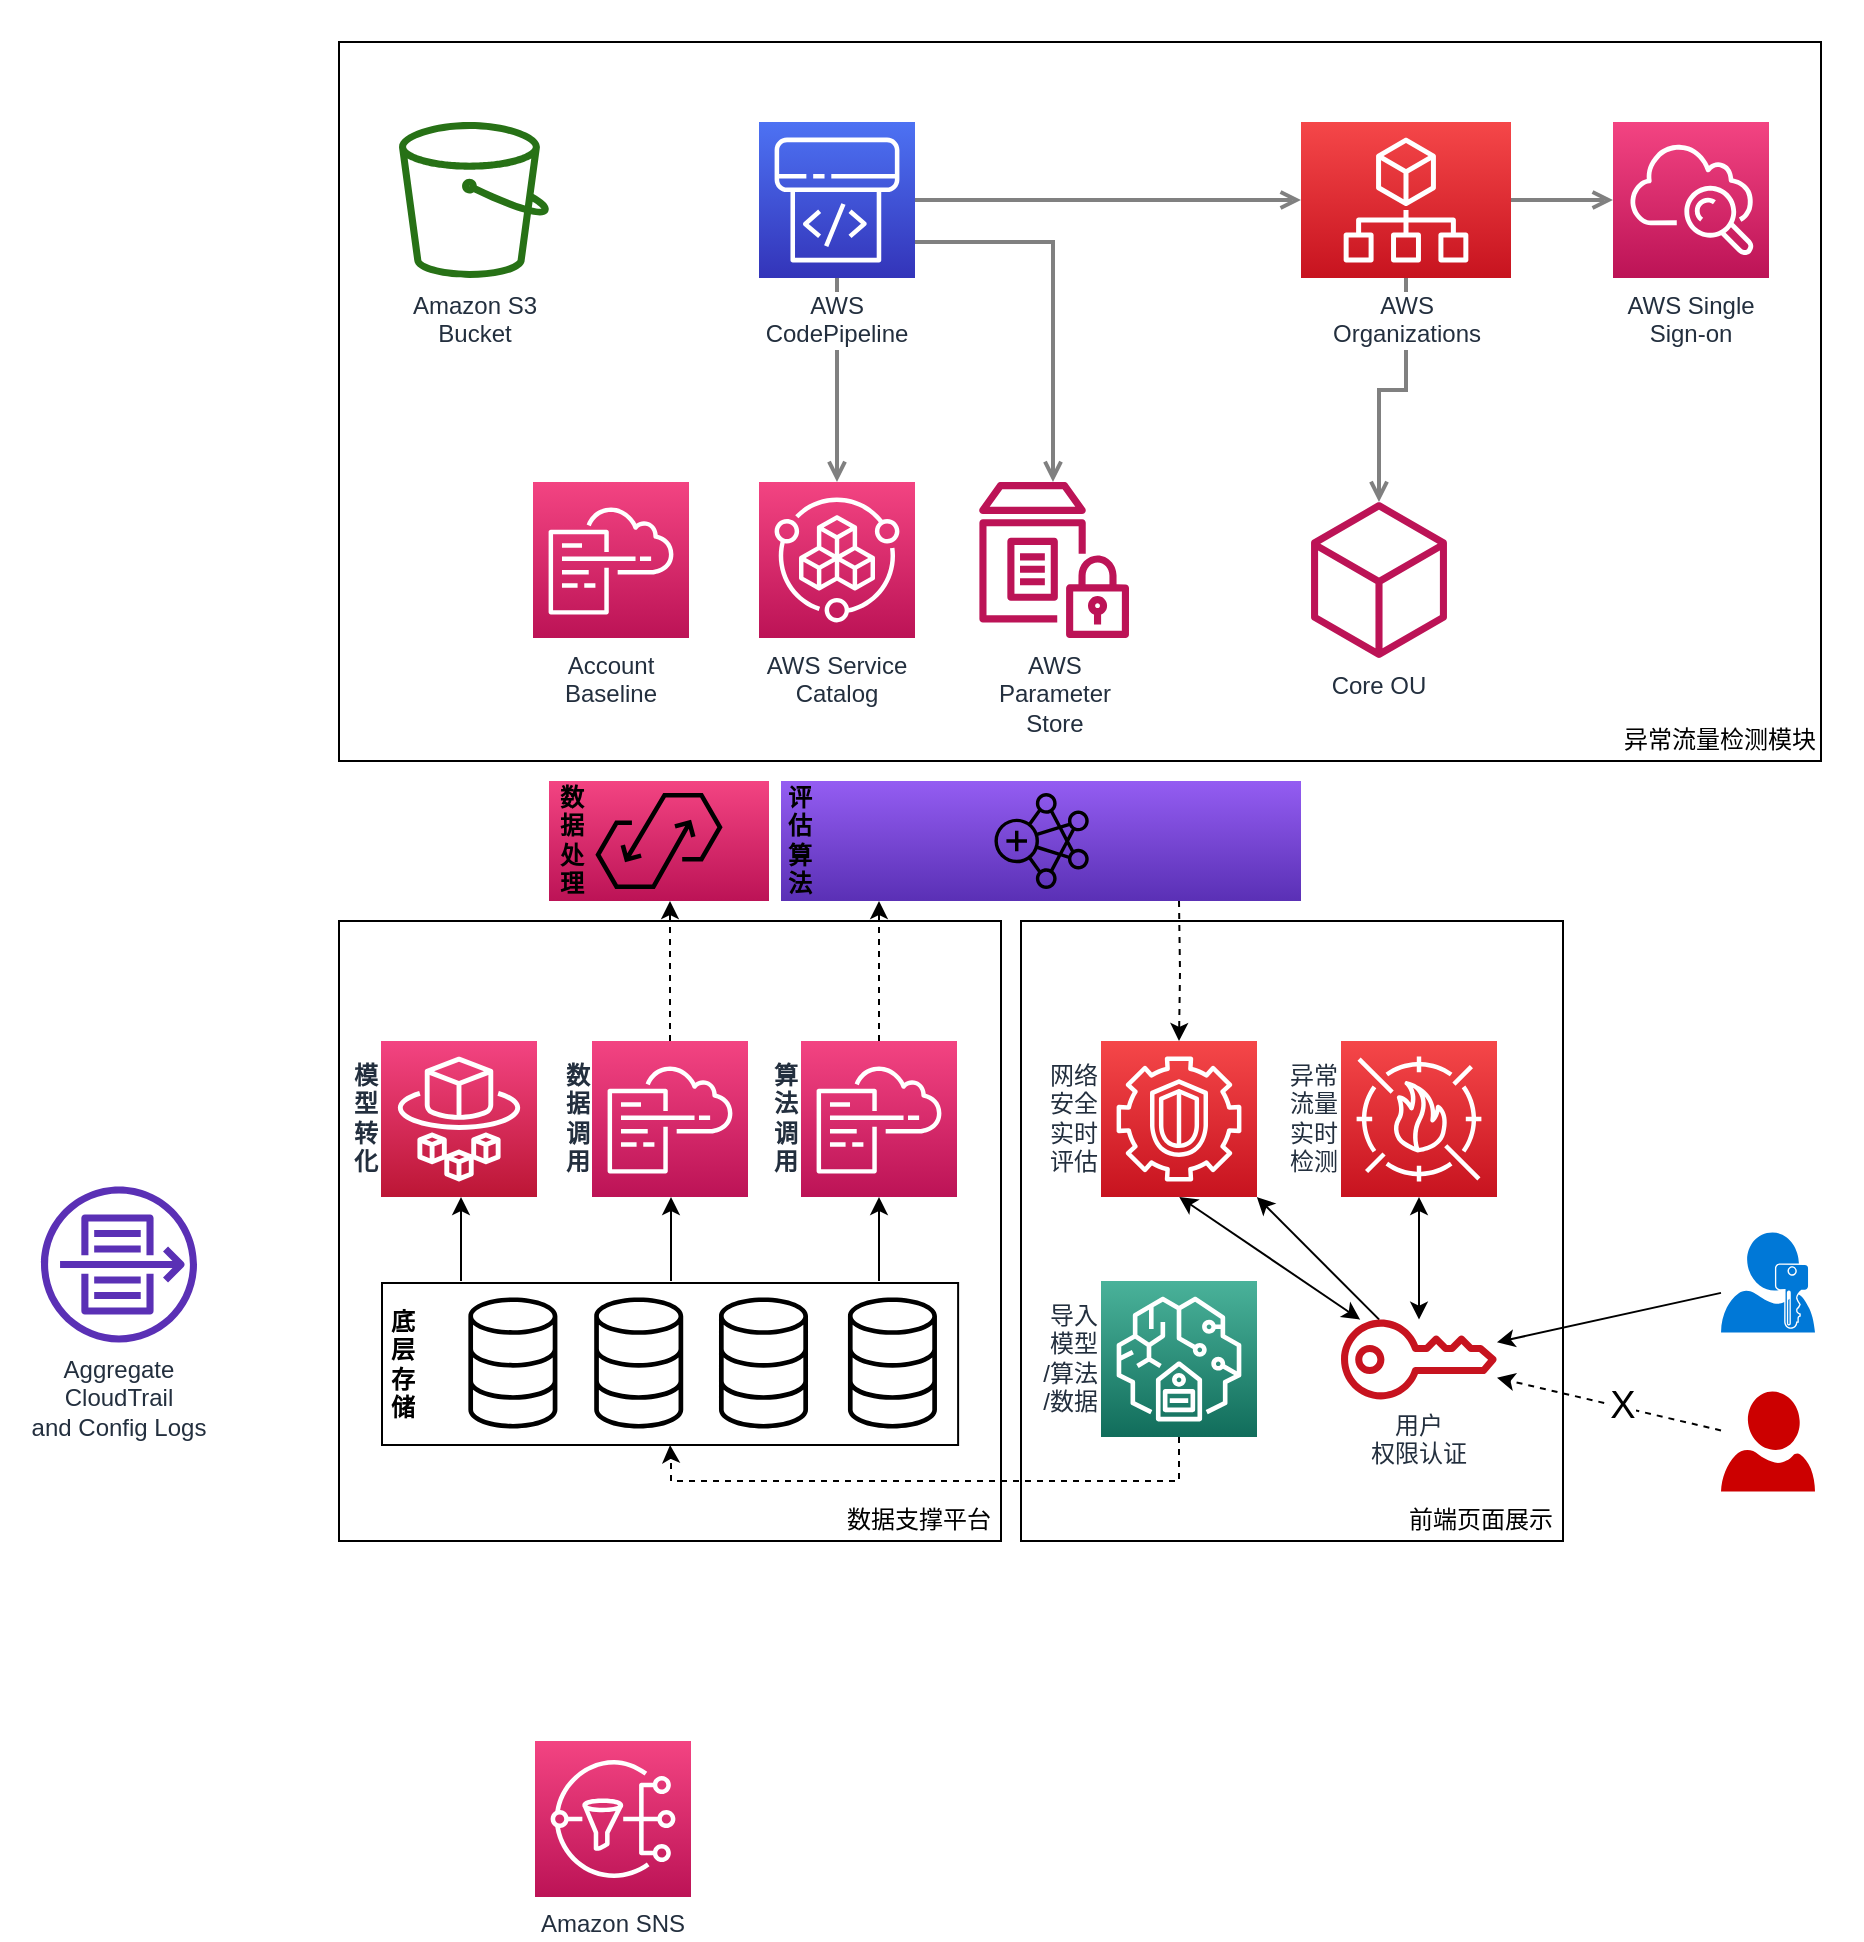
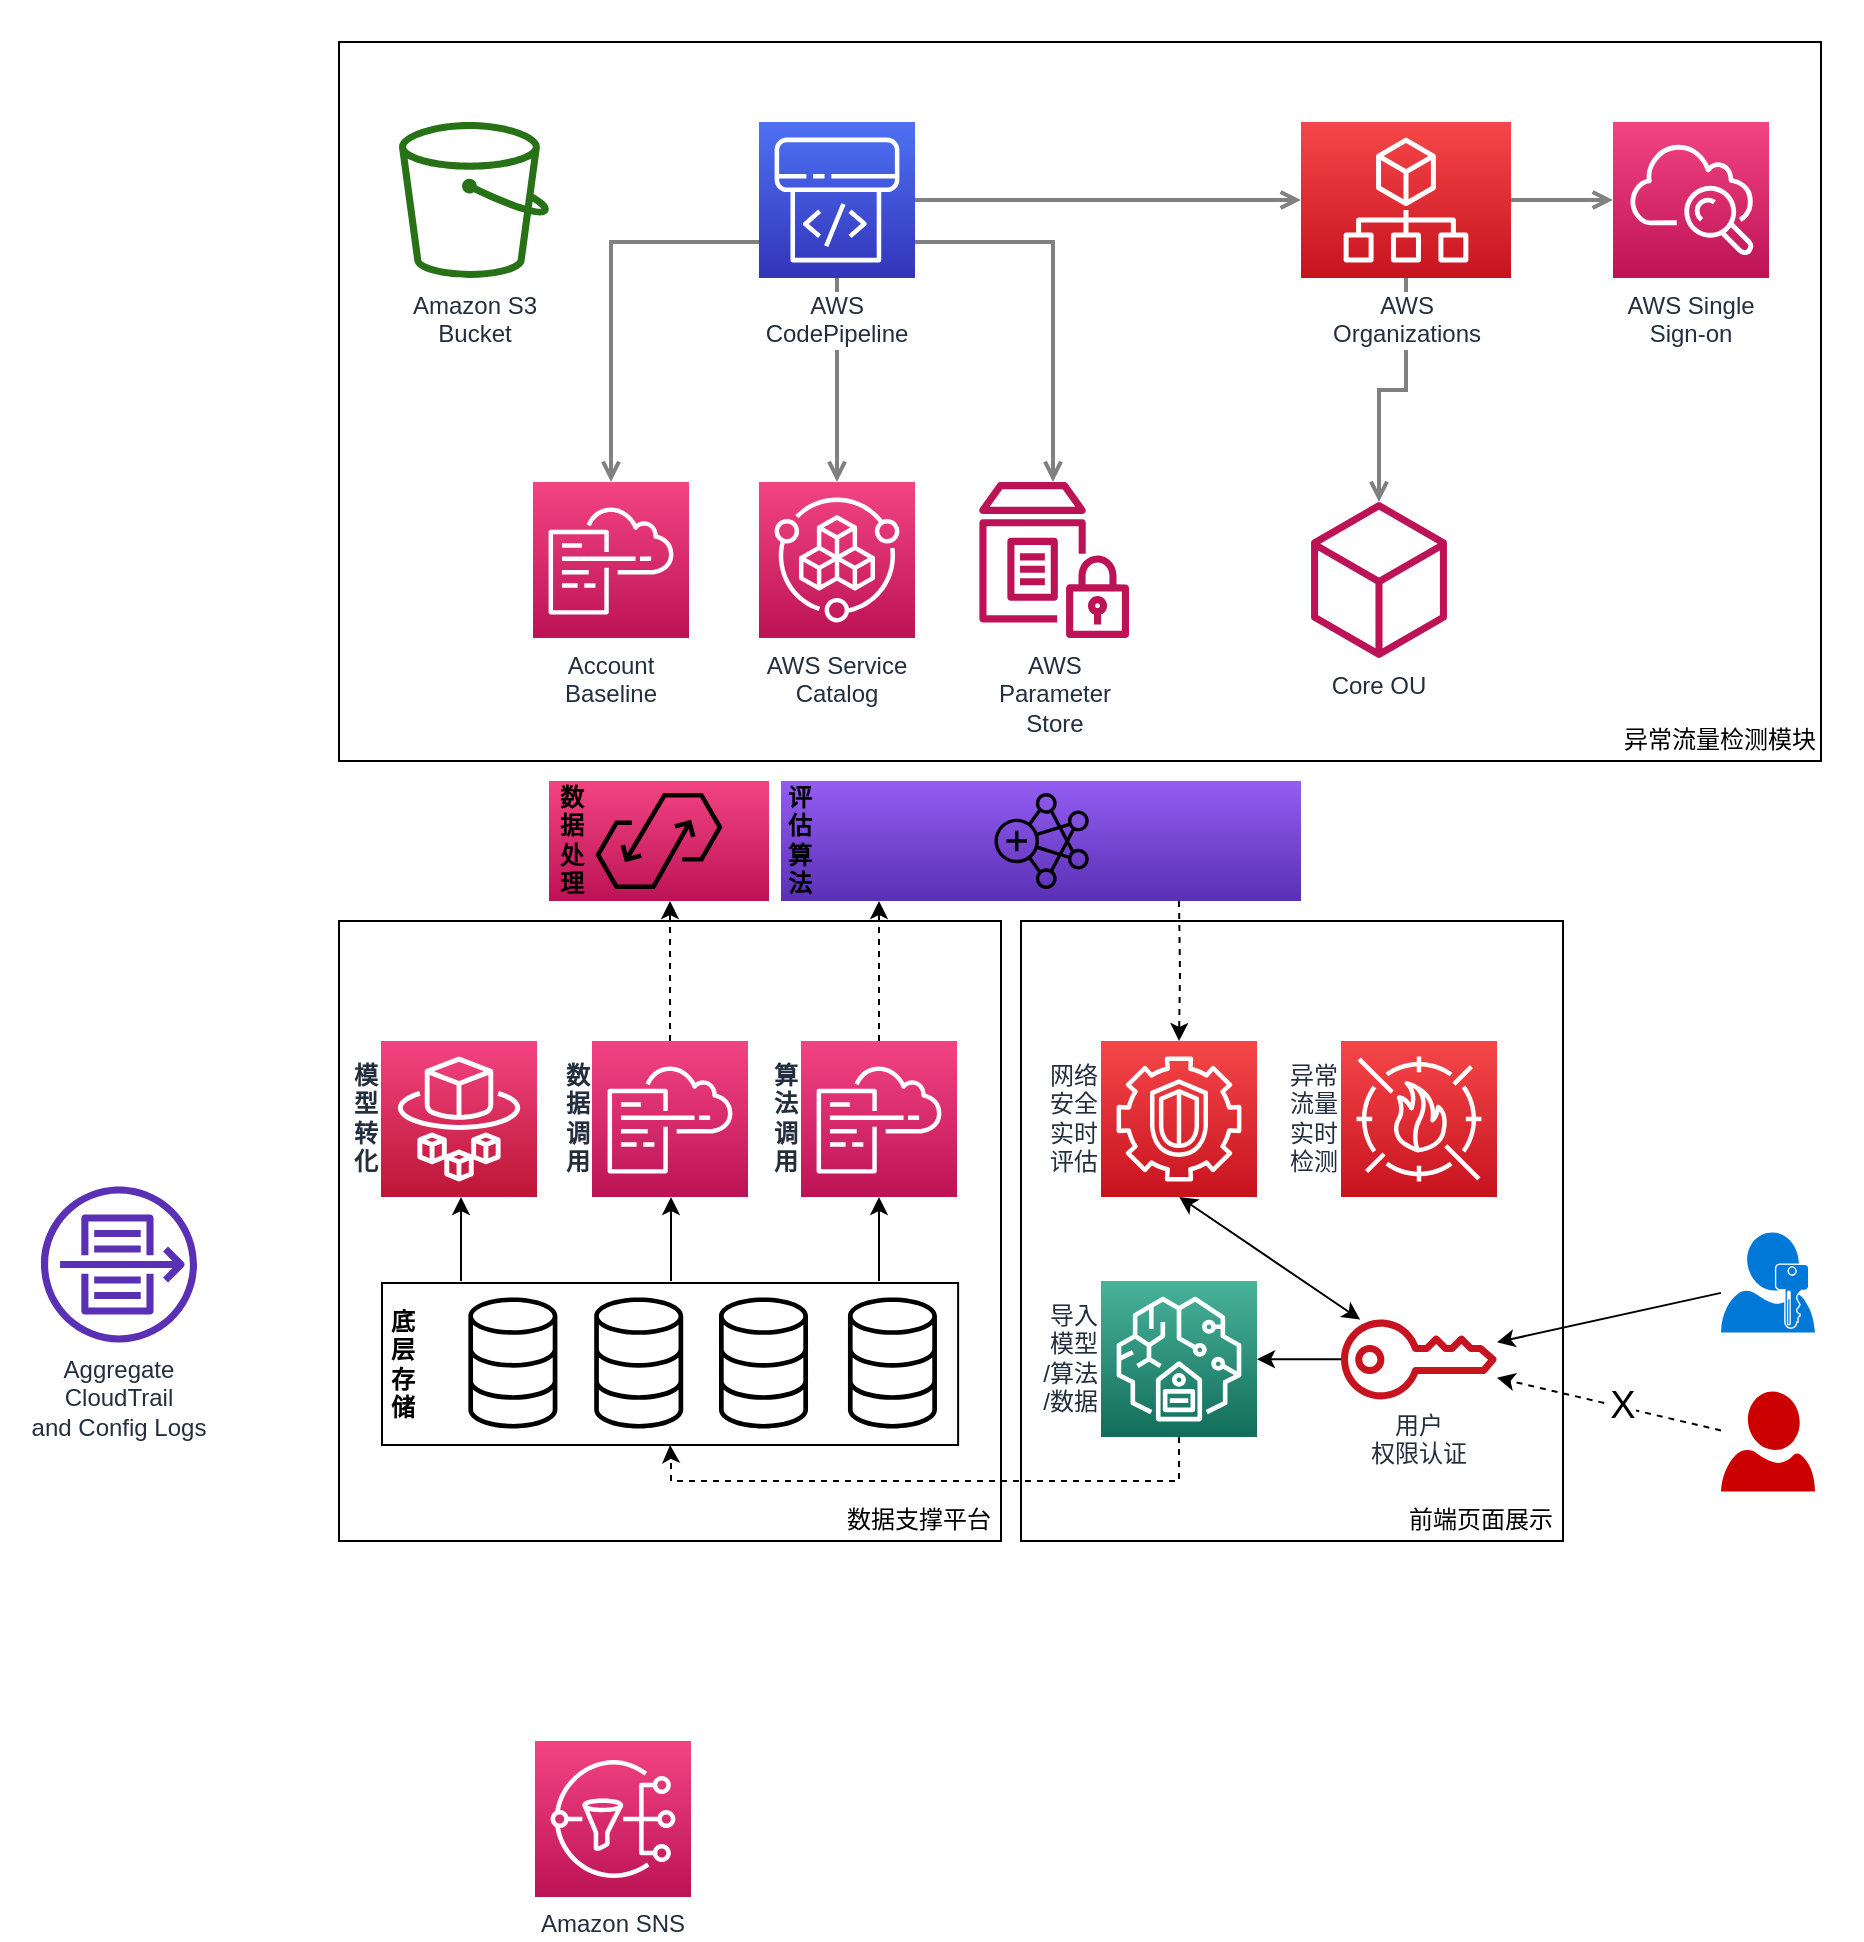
edge "AWS CodePipeline" -> "Account Baseline": added
edge "异常 流量实时 检测" -- "用户 权限认证": removed
edge "用户 权限认证" -> "网络 安全 实时 评估": now "用户 权限认证" -> "导入 模型 /算法 /数据"
